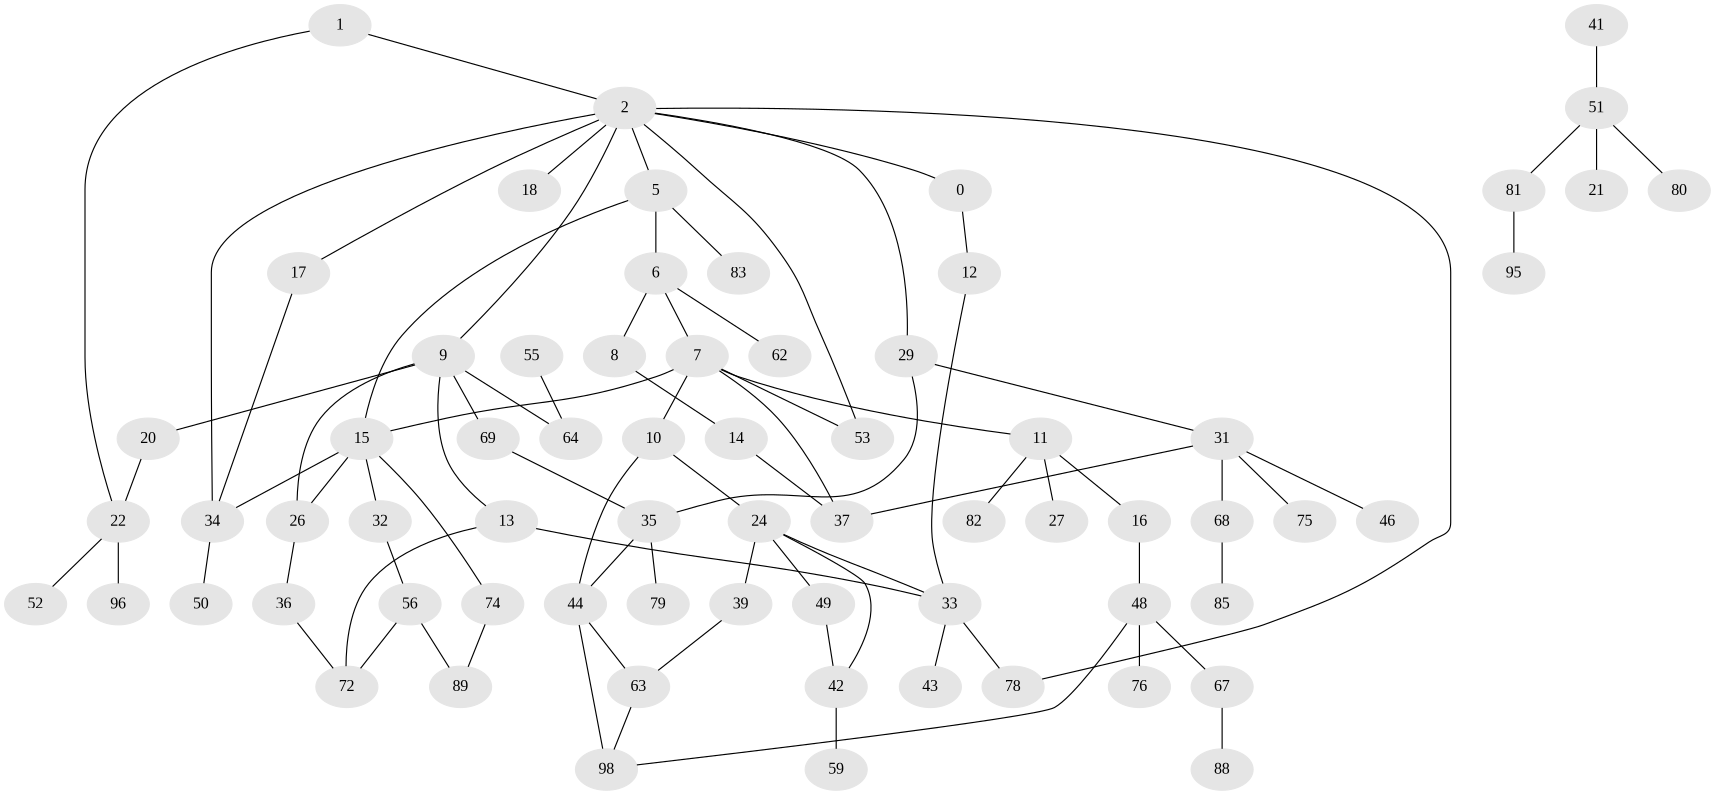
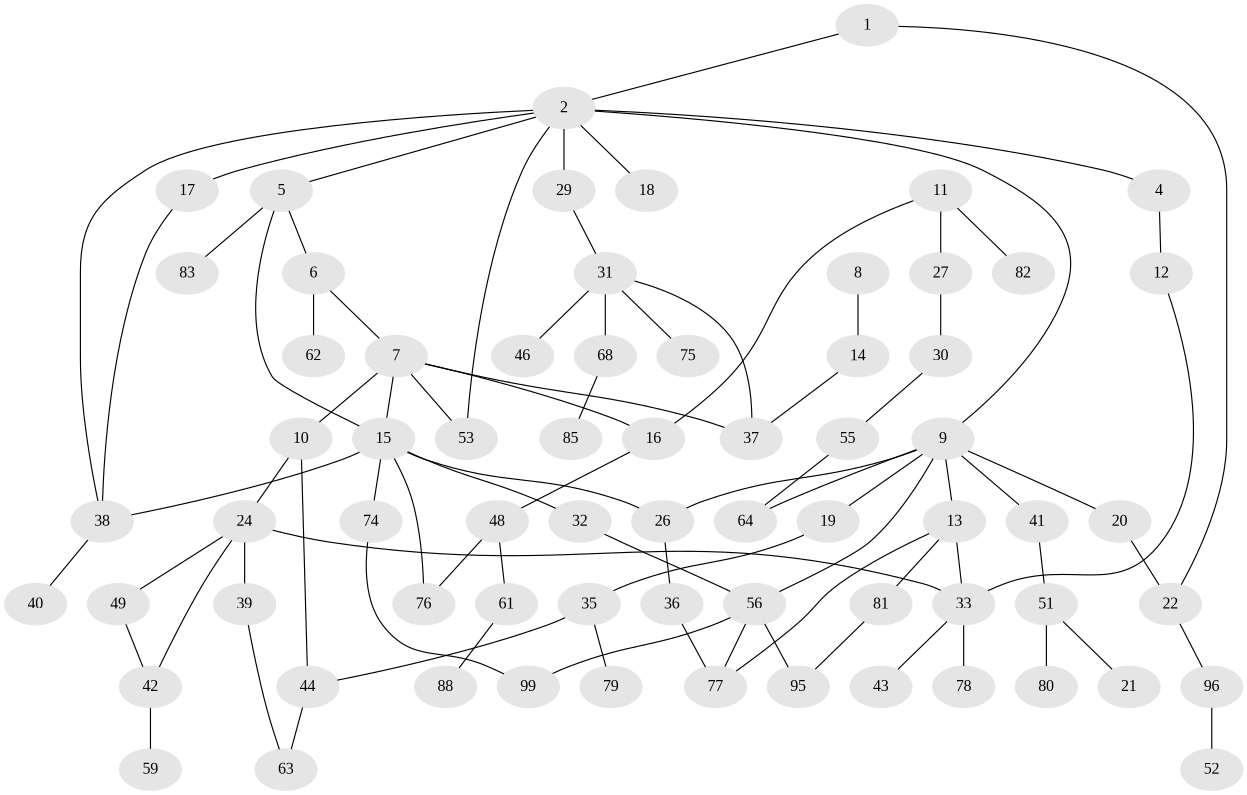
edge "51" -- "81": now "13" -- "81"
node "0": label "0" -> "4"
edge "2" -- "78": removed
edge "6" -- "8": removed
node "30": added
edge "7" -- "11": now "7" -- "16"
node "69": label "69" -> "19"
edge "9" -- "41": added
edge "29" -- "35": removed
edge "15" -- "76": added
node "34": label "34" -> "38"
edge "9" -- "56": added
edge "22" -- "52": now "96" -- "52"
node "50": label "50" -> "40"
edge "56" -- "95": added
node "72": label "72" -> "77"
node "89": label "89" -> "99"
node "67": label "67" -> "61"
node "98": removed
